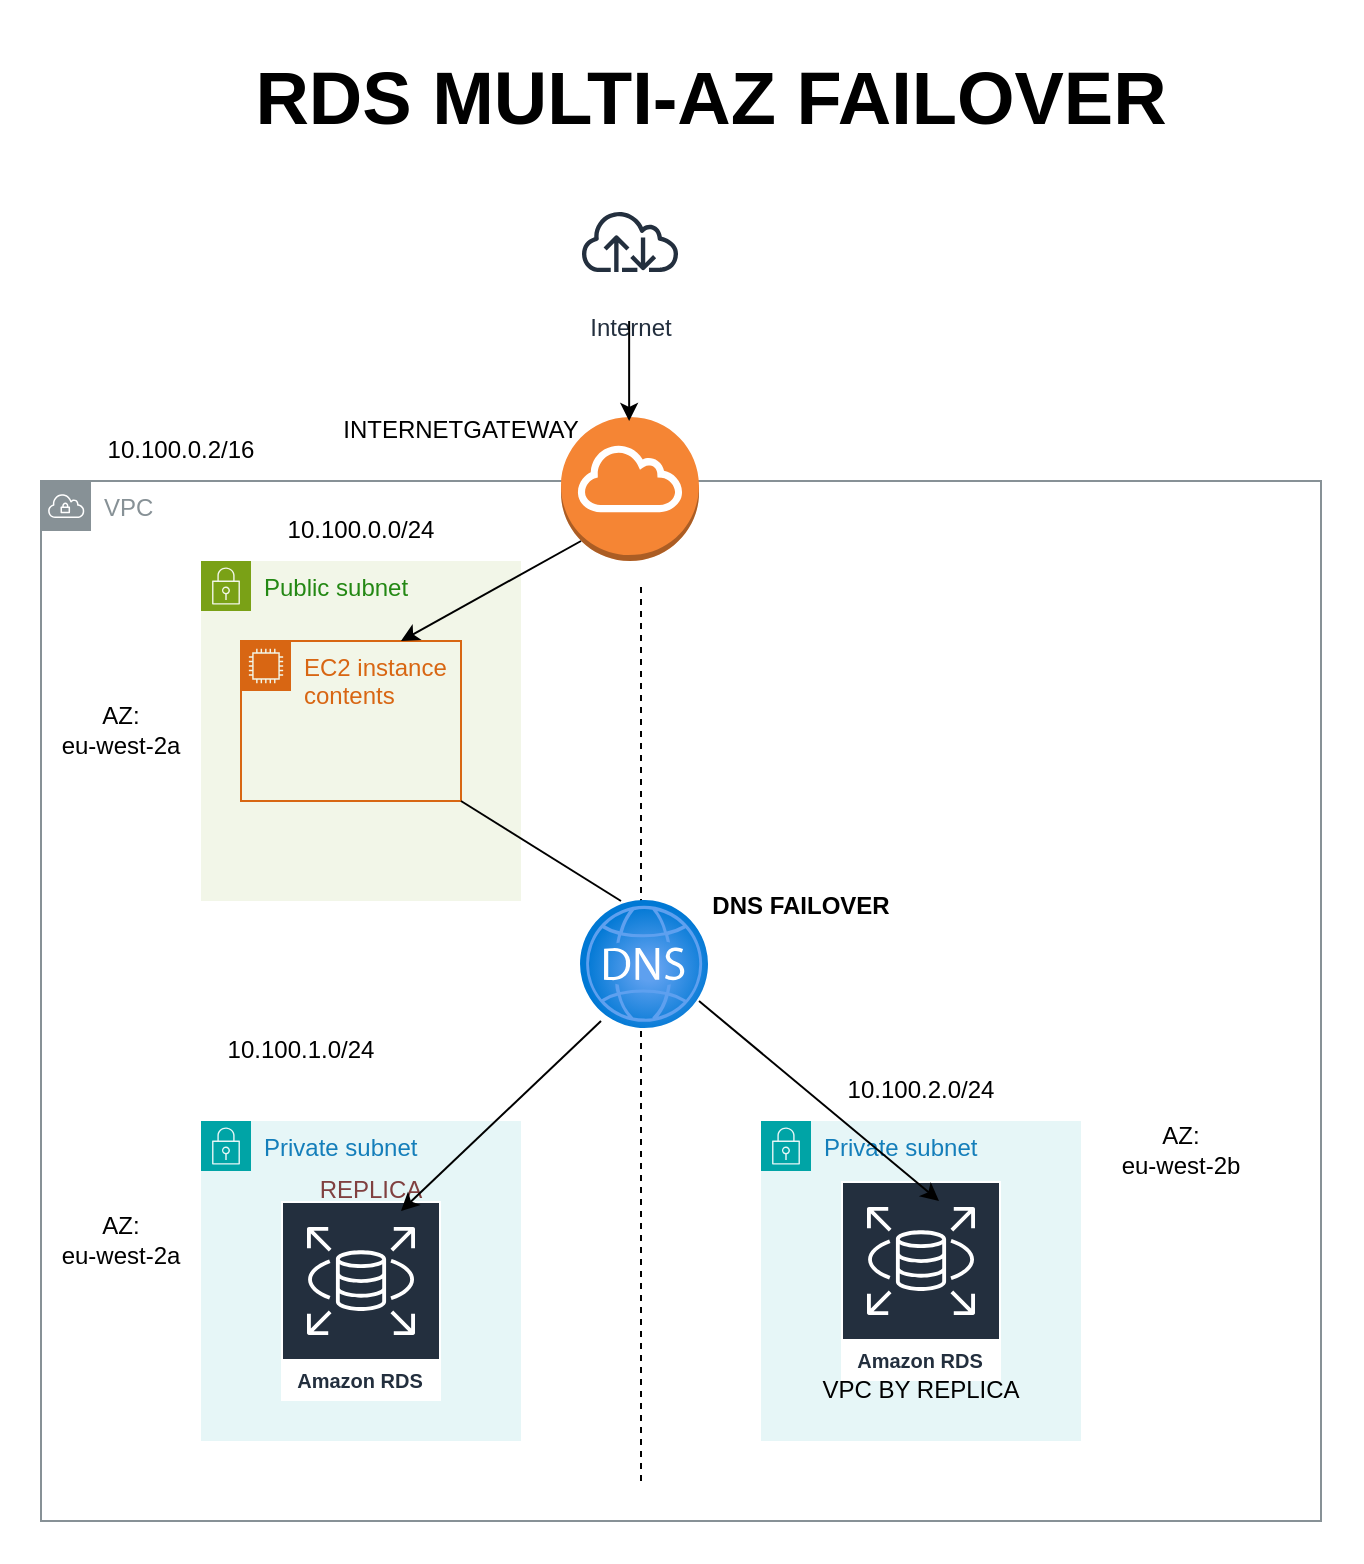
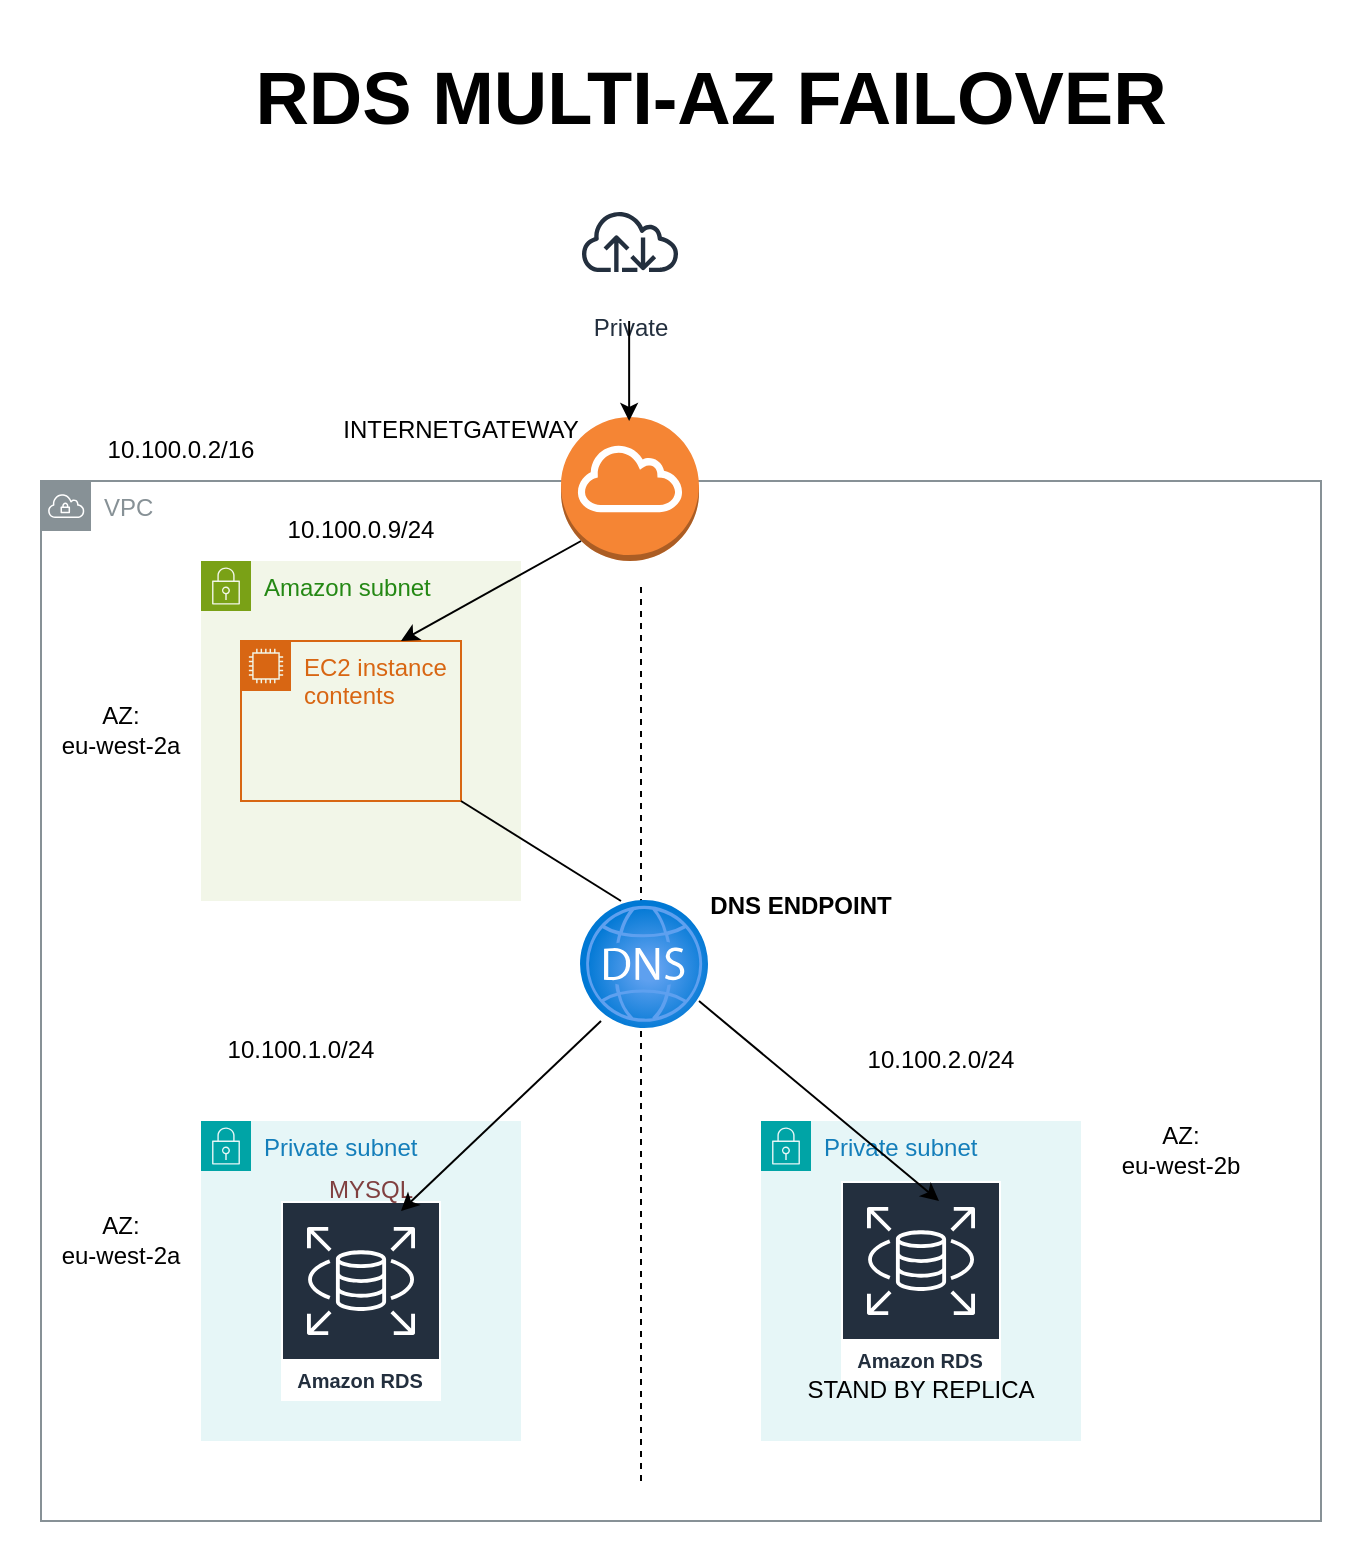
node "Internet": label "Internet" -> "Private"
node "10.100.0.0/24": label "10.100.0.0/24" -> "10.100.0.9/24"
node "Public subnet": label "Public subnet" -> "Amazon subnet"
node "DNS FAILOVER": label "DNS FAILOVER" -> "DNS ENDPOINT"
node "10.100.2.0/24": moved (921, 1091) -> (941, 1061)
node "REPLICA": label "REPLICA" -> "MYSQL"
node "VPC BY REPLICA": label "VPC BY REPLICA" -> "STAND BY REPLICA"
